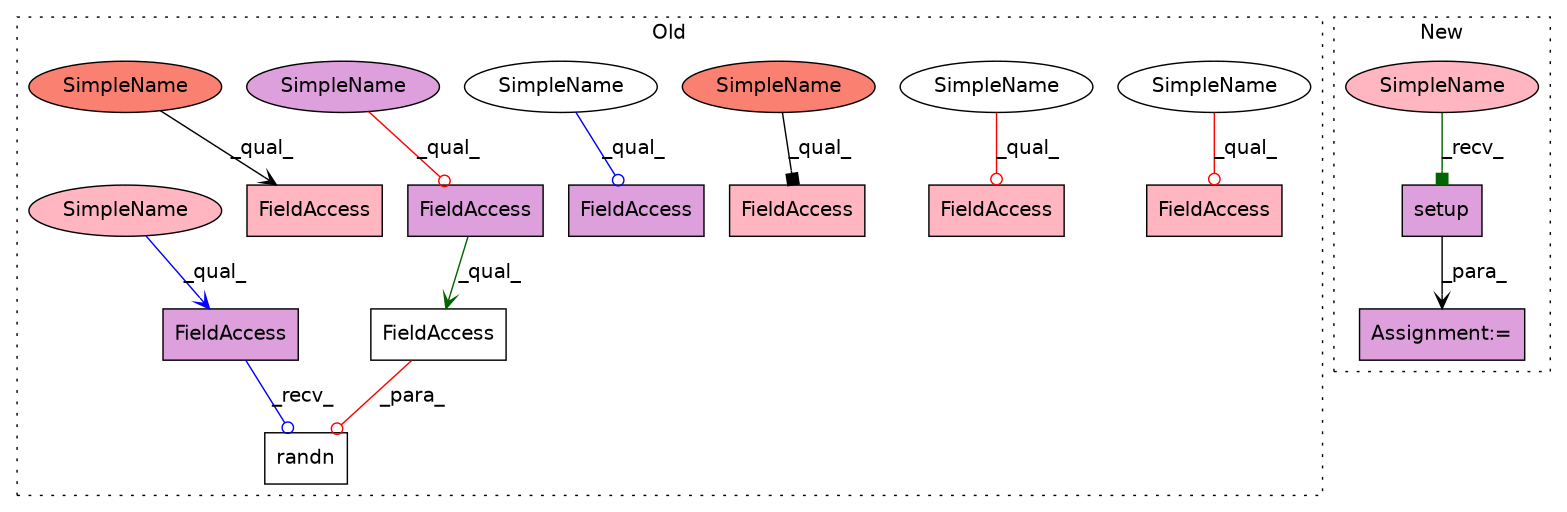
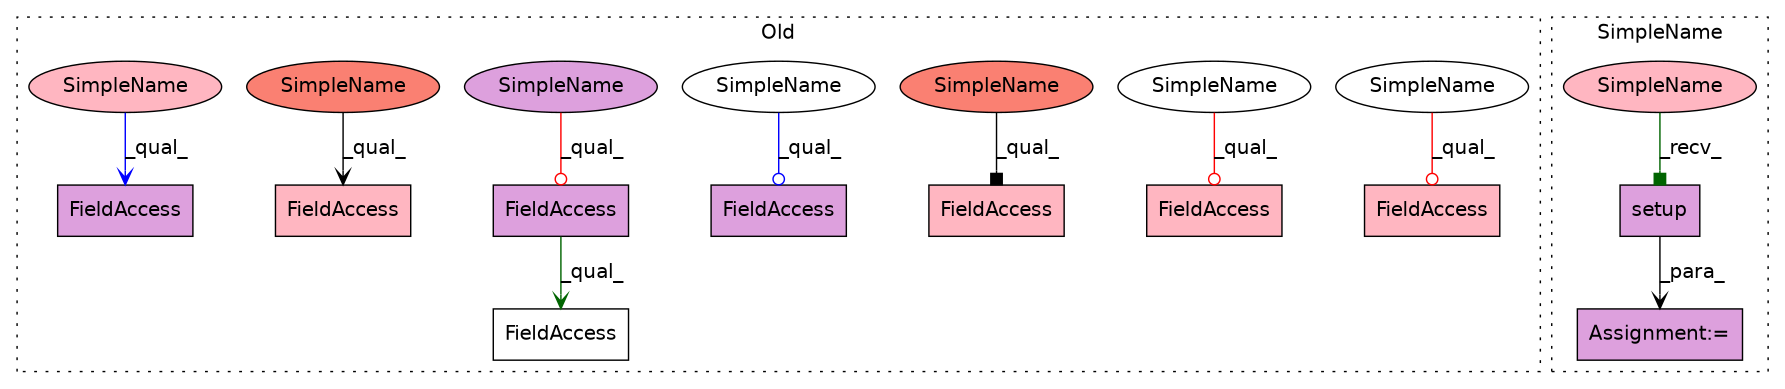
cluster "New": label "New" -> "SimpleName"
node "randn": removed
